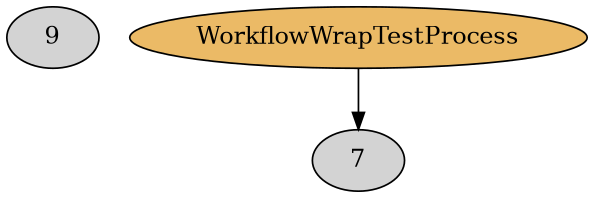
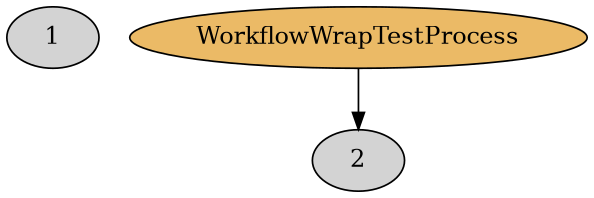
node "9": label "9" -> "1"
node "7": label "7" -> "2"
